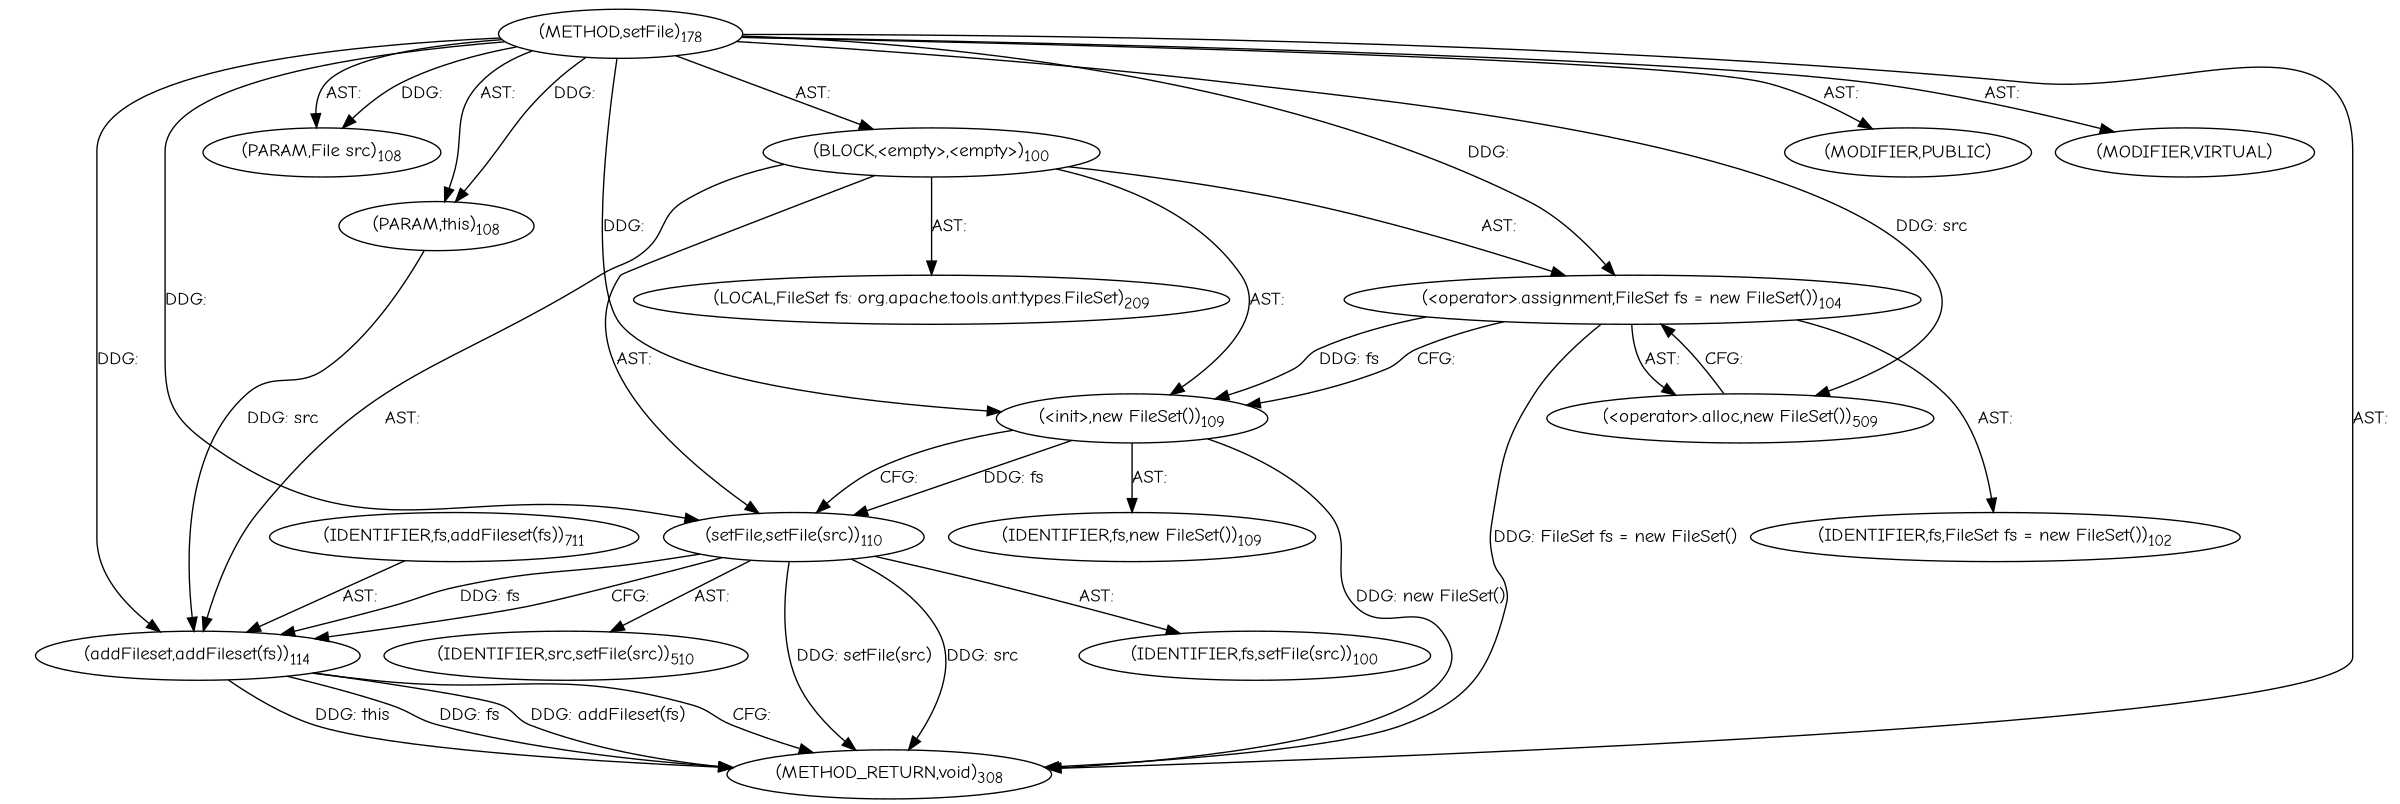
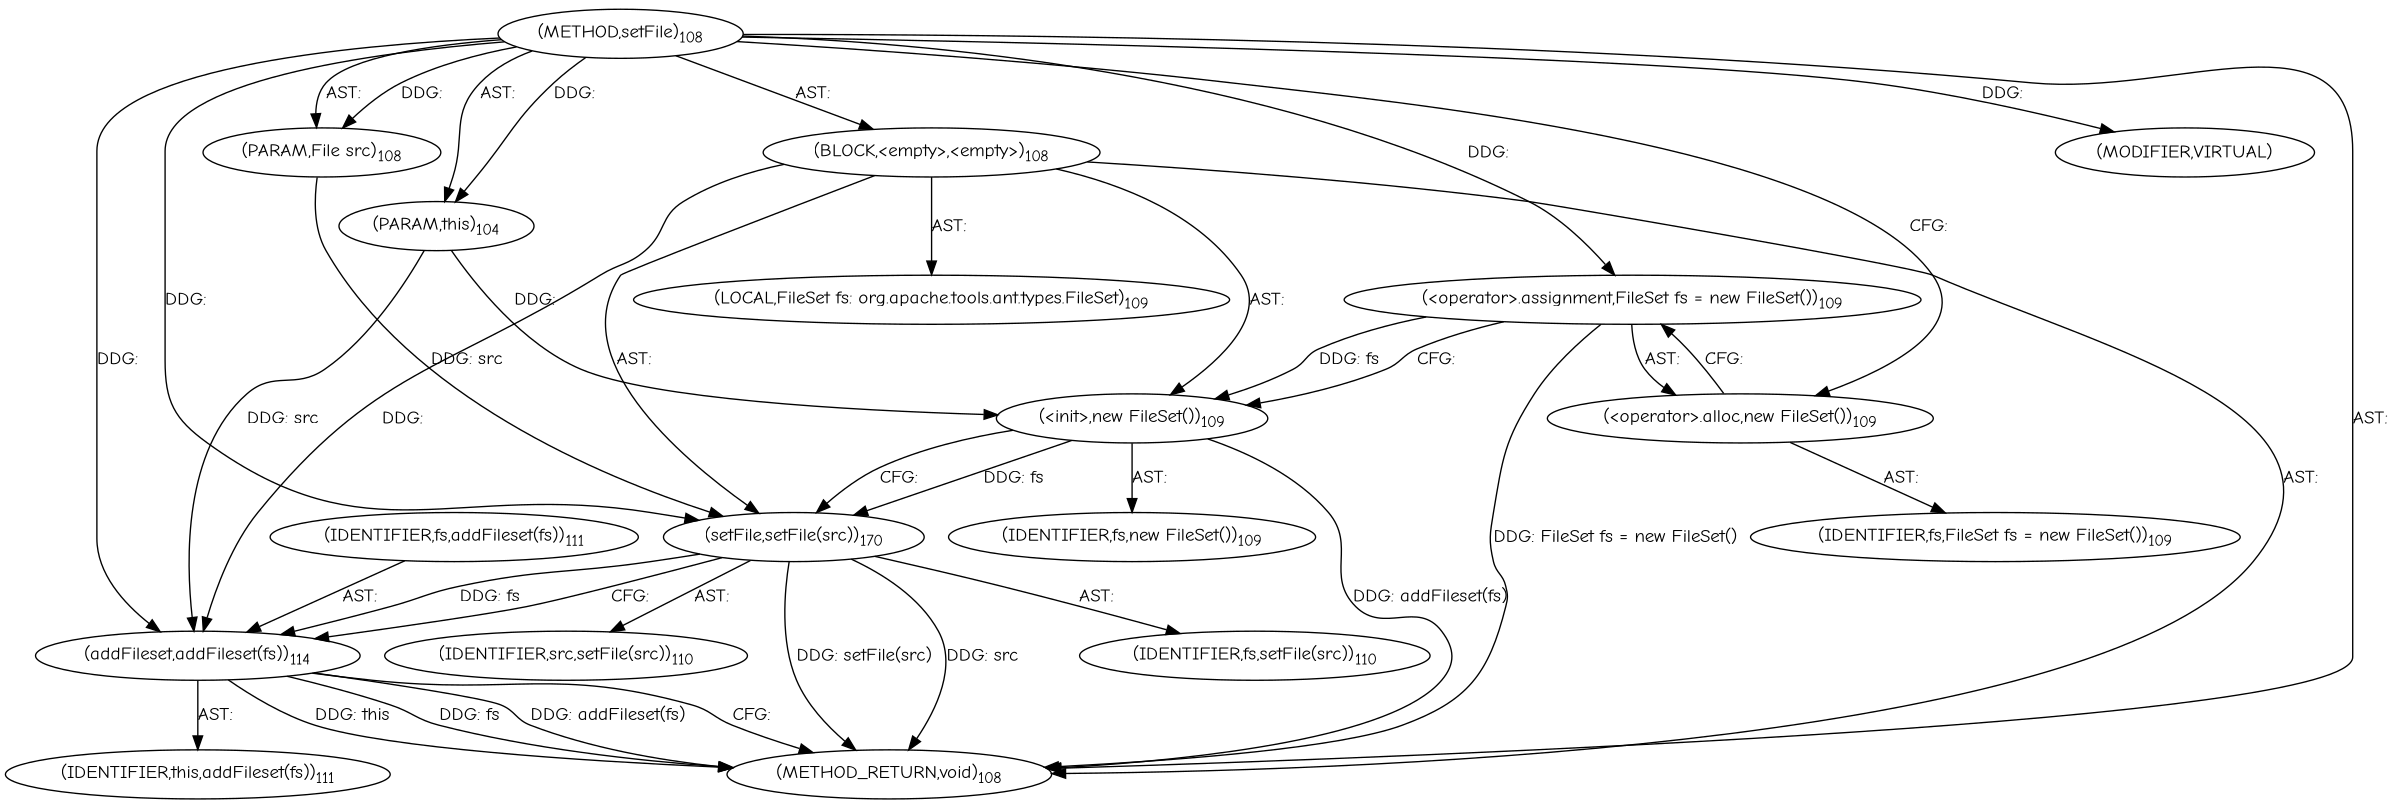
node "(METHOD,setFile)": text "178" -> "108"
edge "(METHOD,setFile)" -> "(MODIFIER,VIRTUAL)": label "AST: " -> "DDG: "
node "(BLOCK,<empty>,<empty>)": text "100" -> "108"
node "(MODIFIER,PUBLIC)": removed
edge "(BLOCK,<empty>,<empty>)" -> "(<operator>.assignment,FileSet fs = new FileSet())": now "(BLOCK,<empty>,<empty>)" -> "(METHOD_RETURN,void)"
node "(PARAM,this)": text "108" -> "104"
edge "(METHOD,setFile)" -> "(<operator>.alloc,new FileSet())": label "DDG: src" -> "CFG: "
node "(LOCAL,FileSet fs: org.apache.tools.ant.types.FileSet)": text "209" -> "109"
node "(<operator>.assignment,FileSet fs = new FileSet())": text "104" -> "109"
edge "(METHOD,setFile)" -> "(<init>,new FileSet())": now "(PARAM,this)" -> "(<init>,new FileSet())"
edge "(<operator>.assignment,FileSet fs = new FileSet())" -> "(IDENTIFIER,fs,FileSet fs = new FileSet())": now "(<operator>.alloc,new FileSet())" -> "(IDENTIFIER,fs,FileSet fs = new FileSet())"
edge "(PARAM,File src)" -> "(setFile,setFile(src))": added, label "DDG: src"
node "(<operator>.alloc,new FileSet())": text "509" -> "109"
edge "(BLOCK,<empty>,<empty>)" -> "(addFileset,addFileset(fs))": label "AST: " -> "DDG: "
node "(IDENTIFIER,fs,addFileset(fs))": text "711" -> "111"
node "(setFile,setFile(src))": text "110" -> "170"
node "(IDENTIFIER,fs,FileSet fs = new FileSet())": text "102" -> "109"
edge "(<init>,new FileSet())" -> "(METHOD_RETURN,void)": label "DDG: new FileSet()" -> "DDG: addFileset(fs)"
node "(IDENTIFIER,src,setFile(src))": text "510" -> "110"
node "(IDENTIFIER,fs,setFile(src))": text "100" -> "110"
node "(METHOD_RETURN,void)": text "308" -> "108"
node "(IDENTIFIER,this,addFileset(fs))": added
